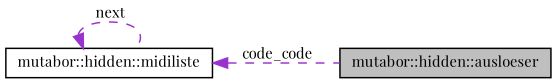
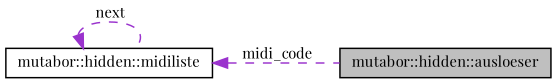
edge "mutabor::hidden::ausloeser" -> "mutabor::hidden::midiliste": label " code_code" -> " midi_code"
